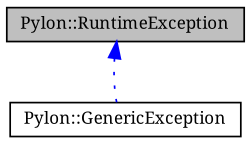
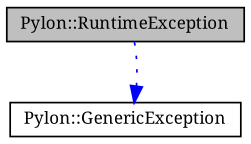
edge "Pylon::GenericException" -> "Pylon::RuntimeException": reversed
